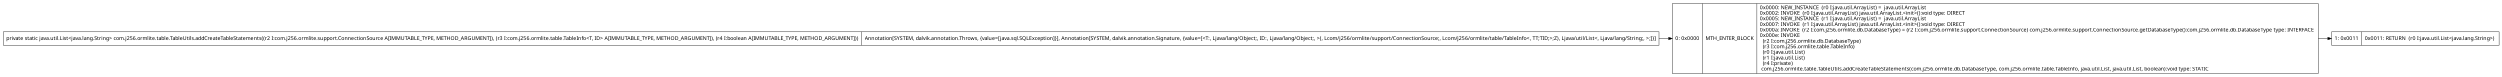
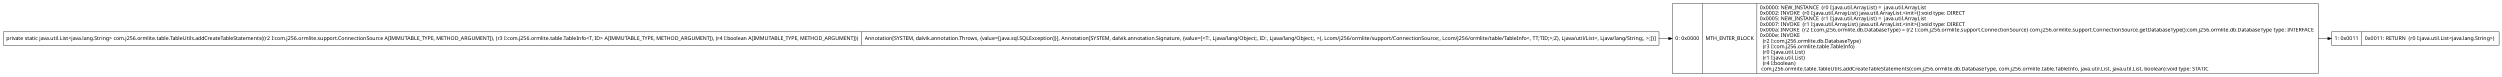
node "0: 0x0000": text "(r4 I:private)" -> "(r4 I:boolean)"
